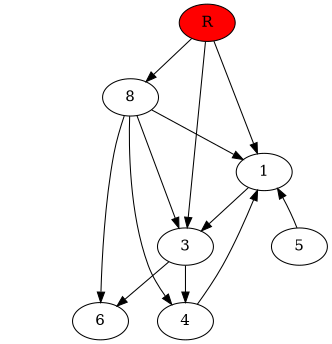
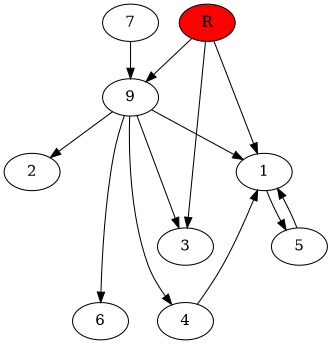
node "7": added
node "8": label "8" -> "9"
node "2": added
edge "1" -> "3": now "1" -> "5"
edge "3" -> "4": removed
edge "3" -> "6": removed
